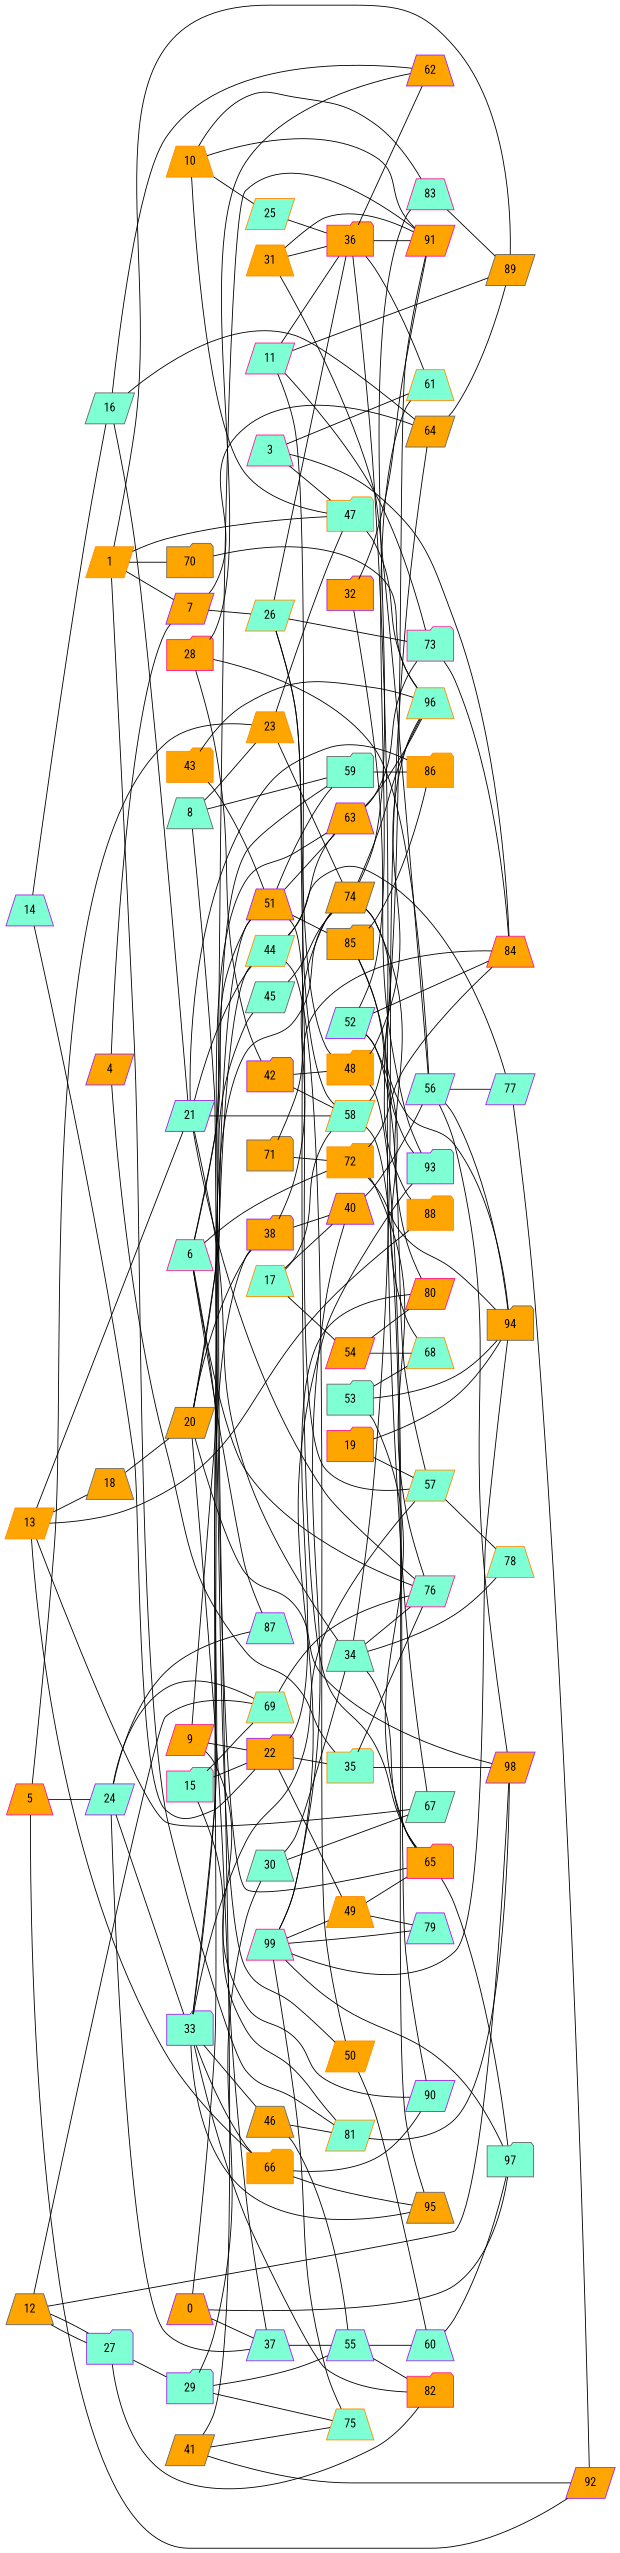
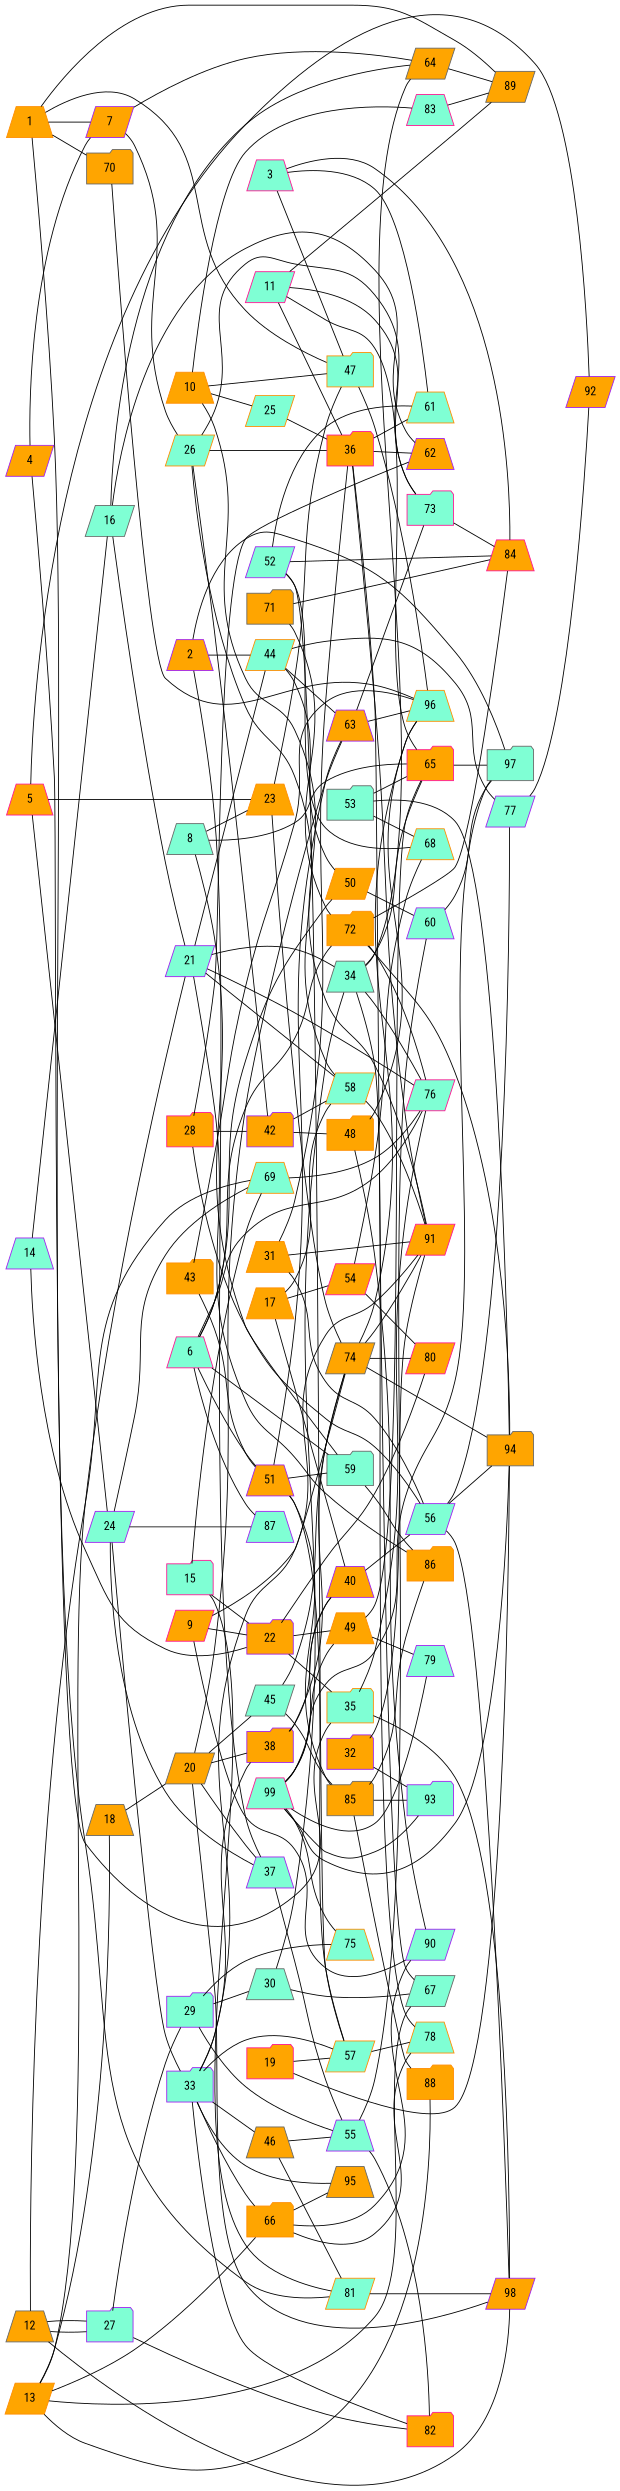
edge "83" -- "74": now "91" -- "74"
node "1": shape parallelogram -> trapezium
edge "26" -- "48": now "26" -- "42"
node "17": fillcolor aquamarine -> orange
edge "58" -- "95": removed
edge "45" -- "85": added
edge "78" -- "66": added
node "0": label "0" -> "2"
node "41": removed
